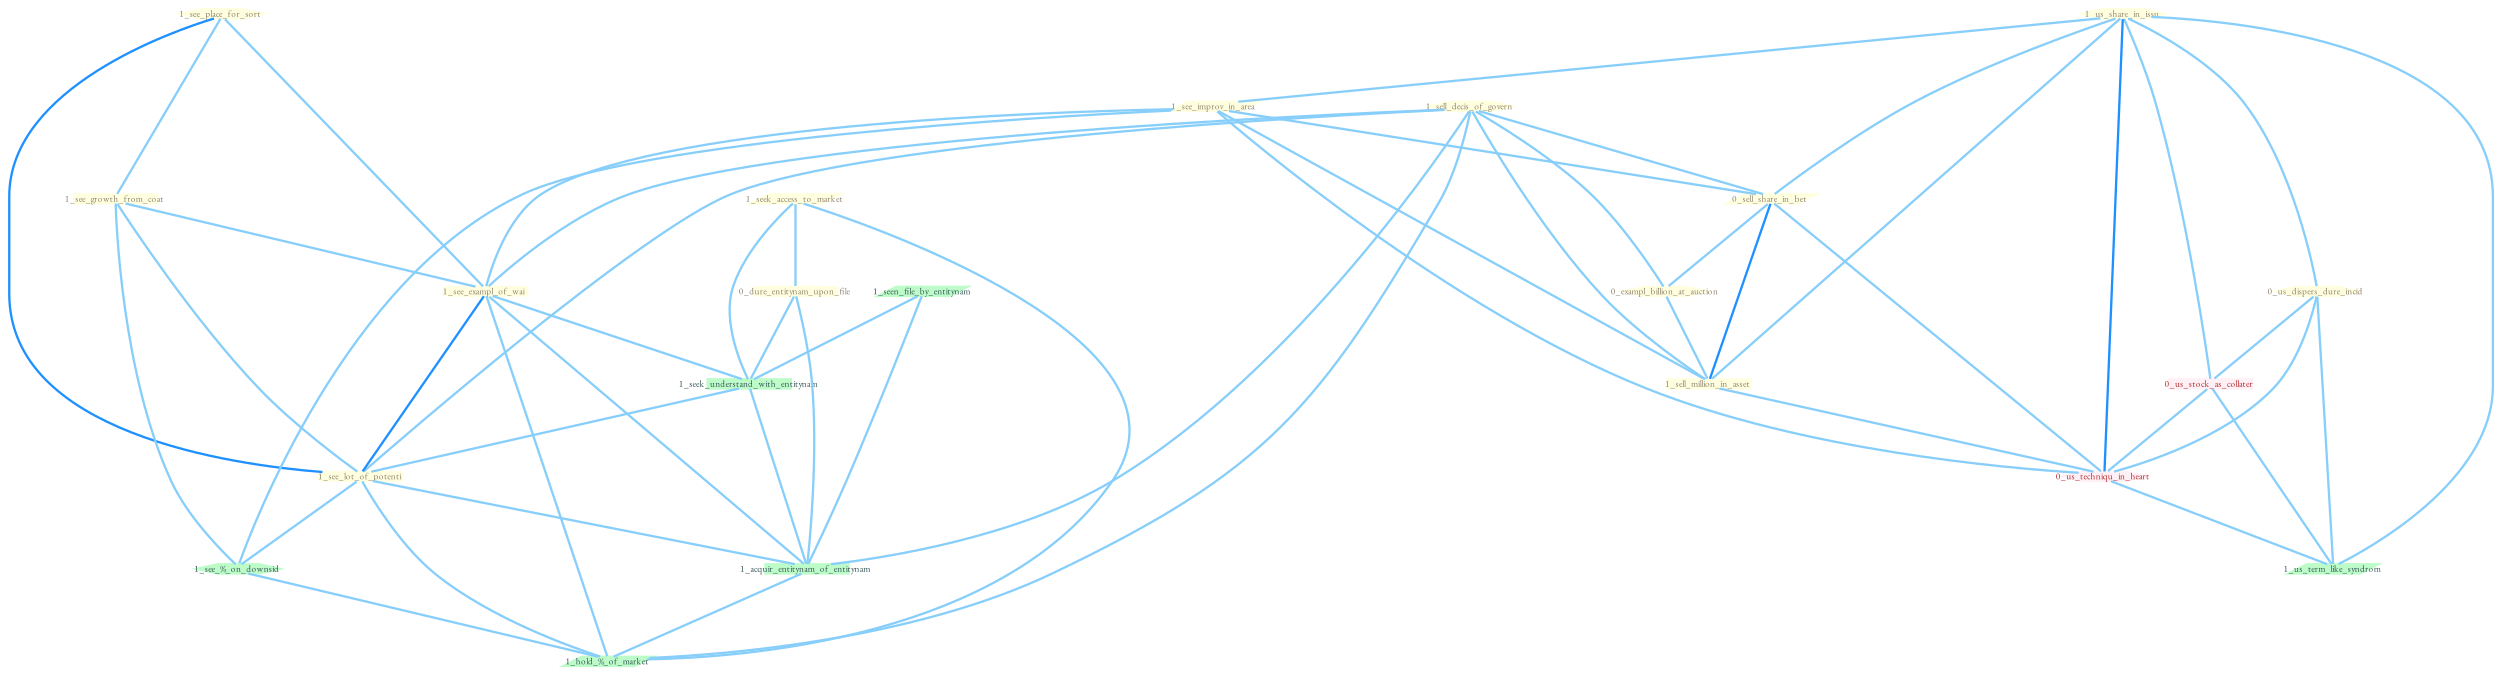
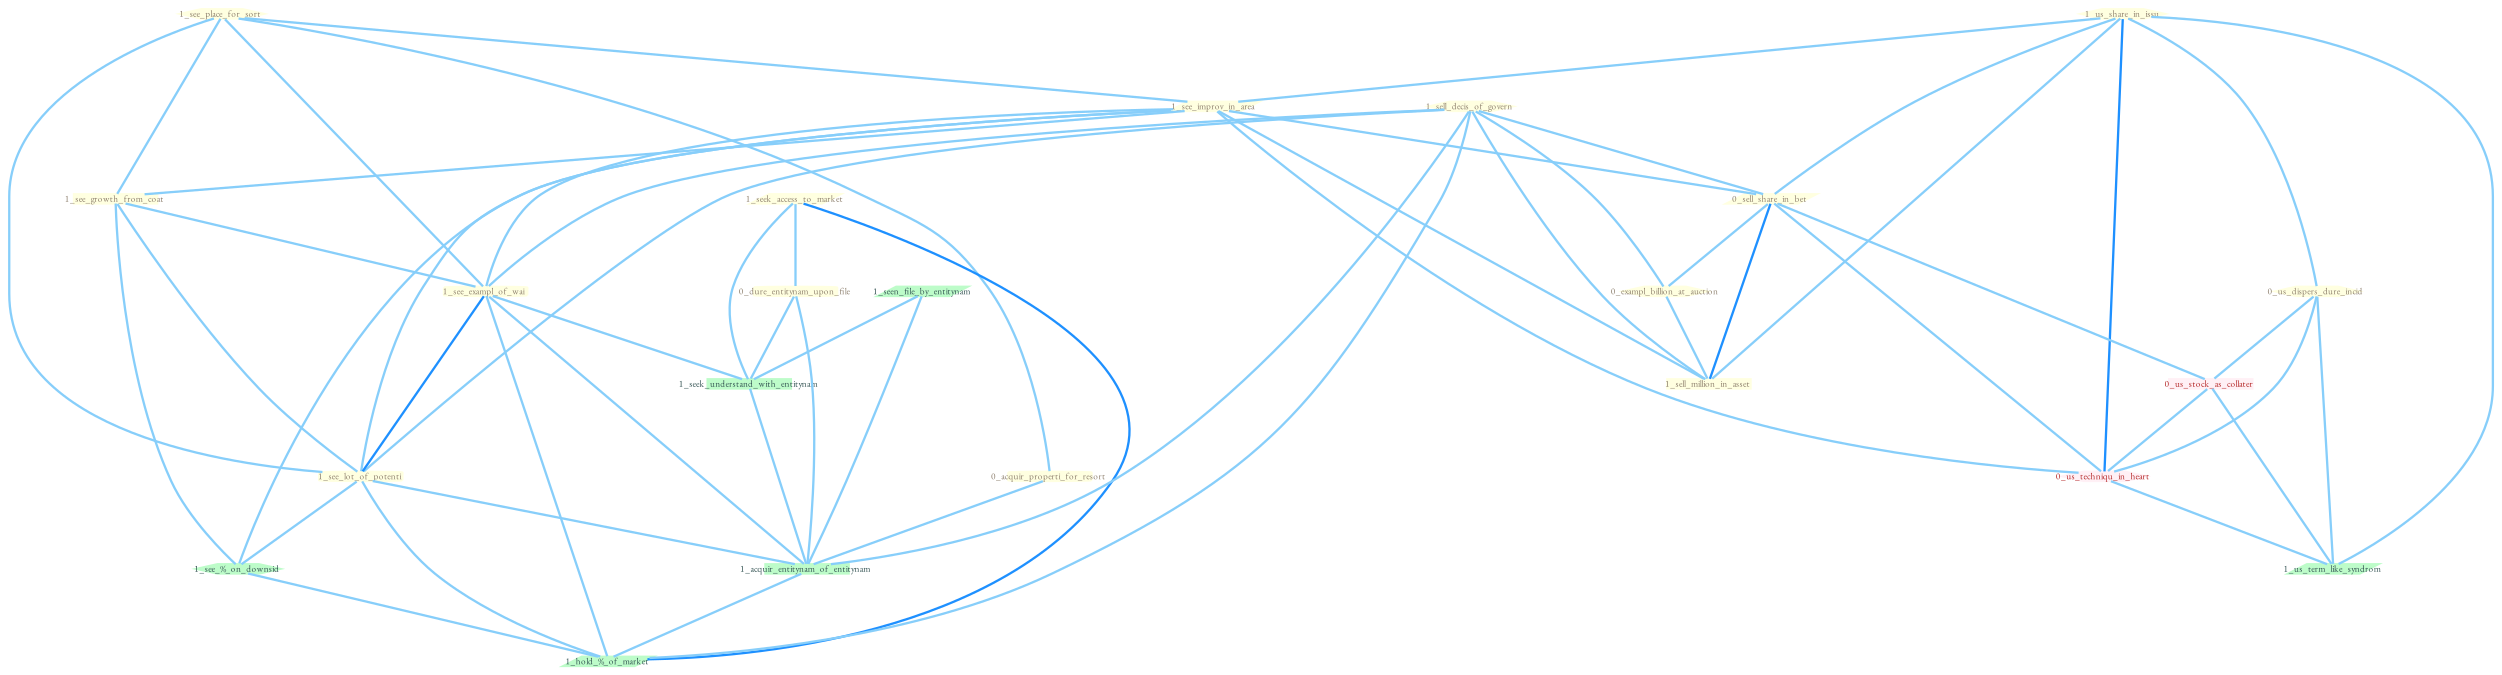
edge "1_see_place_for_sort" -- "1_see_improv_in_area": added
edge "1_see_improv_in_area" -- "1_see_growth_from_coat": added
edge "1_us_share_in_issu" -- "0_us_stock_as_collater": now "0_sell_share_in_bet" -- "0_us_stock_as_collater"
edge "1_see_place_for_sort" -- "1_see_lot_of_potenti": color #1e90ff -> #87cefa
edge "1_seek_understand_with_entitynam" -- "1_see_lot_of_potenti": now "1_see_improv_in_area" -- "1_see_lot_of_potenti"
edge "1_sell_million_in_asset" -- "0_us_techniqu_in_heart": removed
node "0_acquir_properti_for_resort": added
edge "1_seek_access_to_market" -- "1_hold_%_of_market": color #87cefa -> #1e90ff
